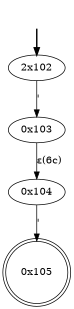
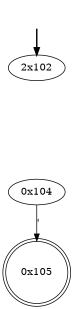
node "0x103": removed
